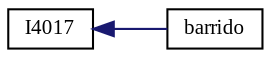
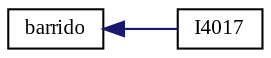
edge "barrido" -> "I4017": reversed
